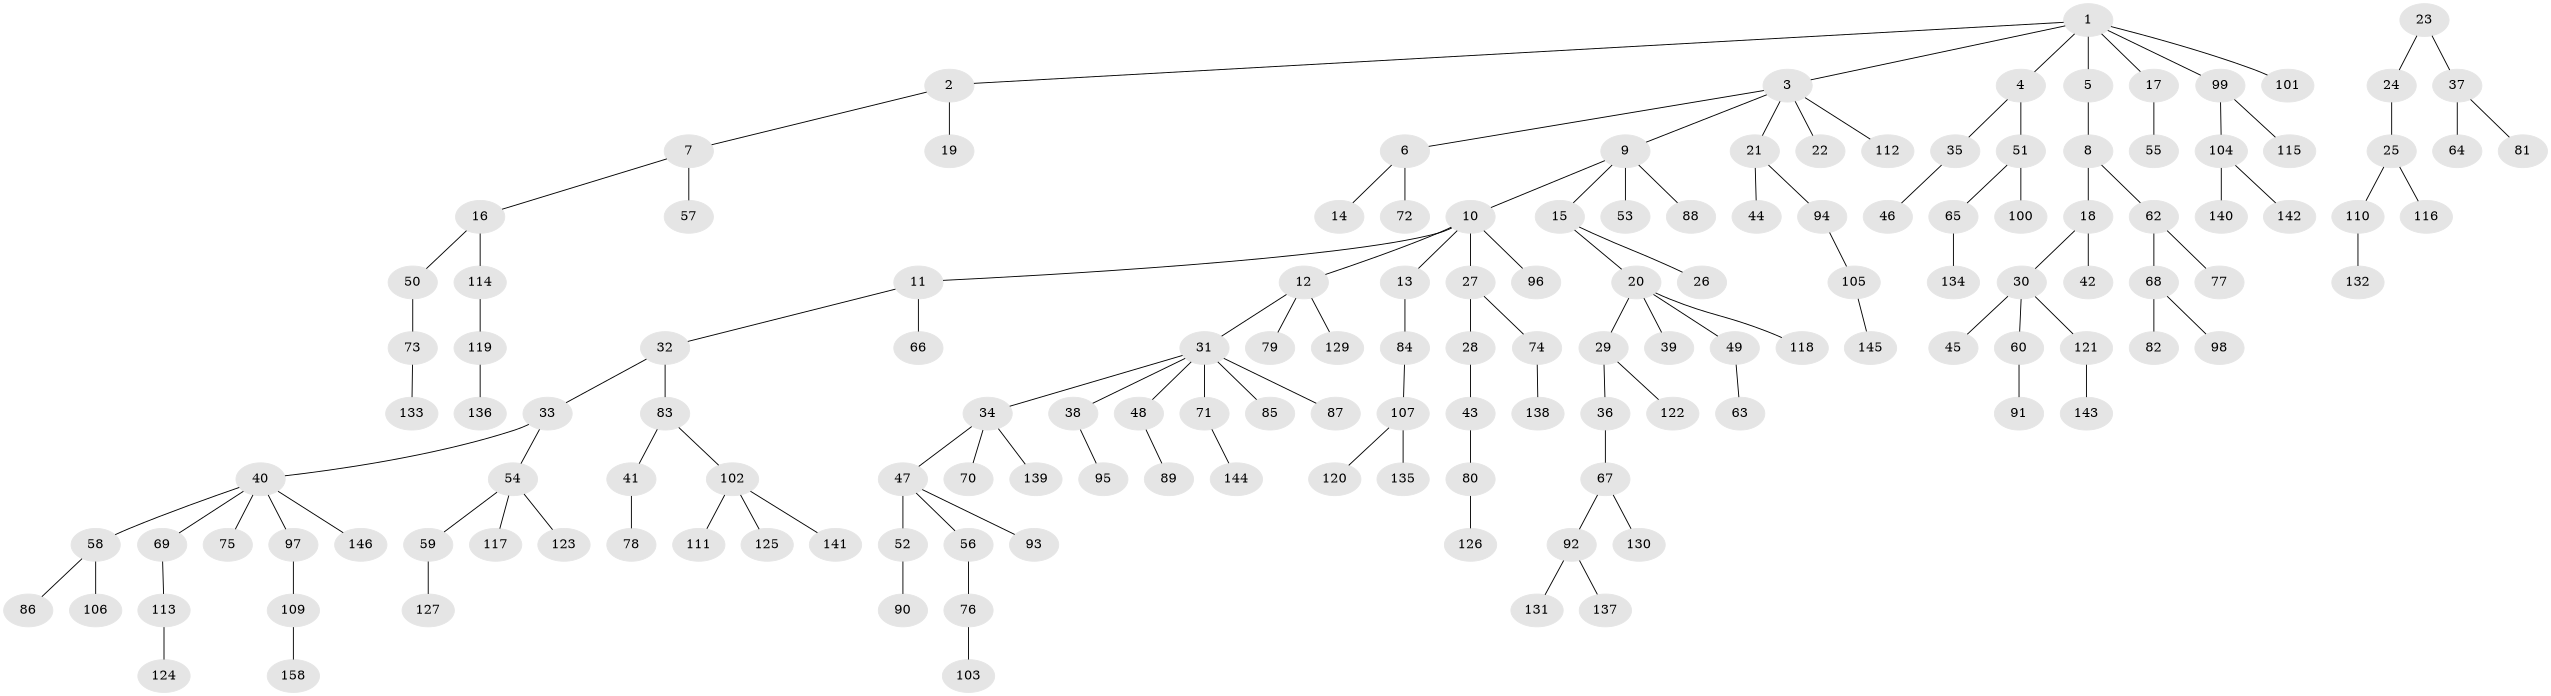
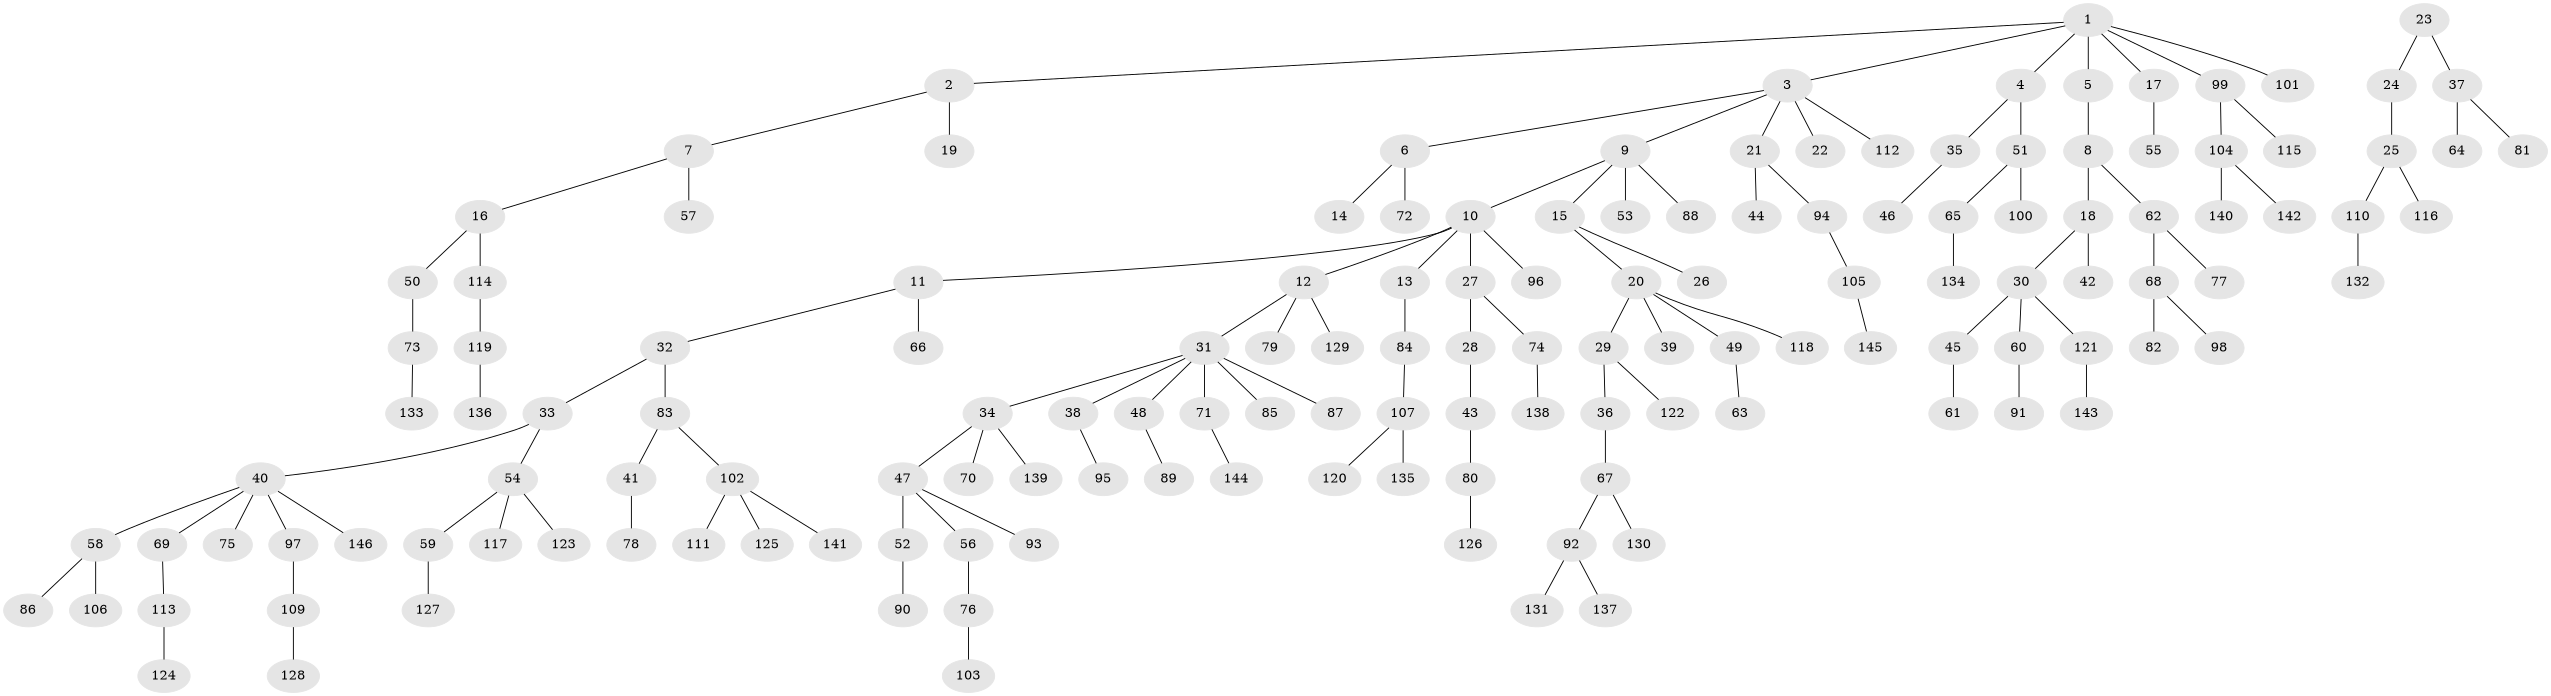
node "61": added
node "158": label "158" -> "128"
